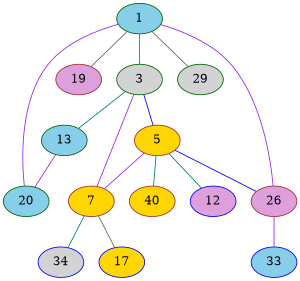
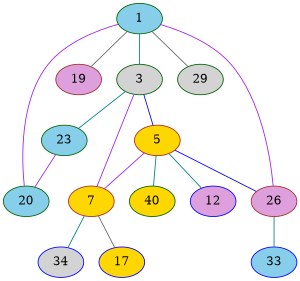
node "13": label "13" -> "23"
node "40": color brown -> darkgreen
edge "26" -- "33": color purple -> teal
